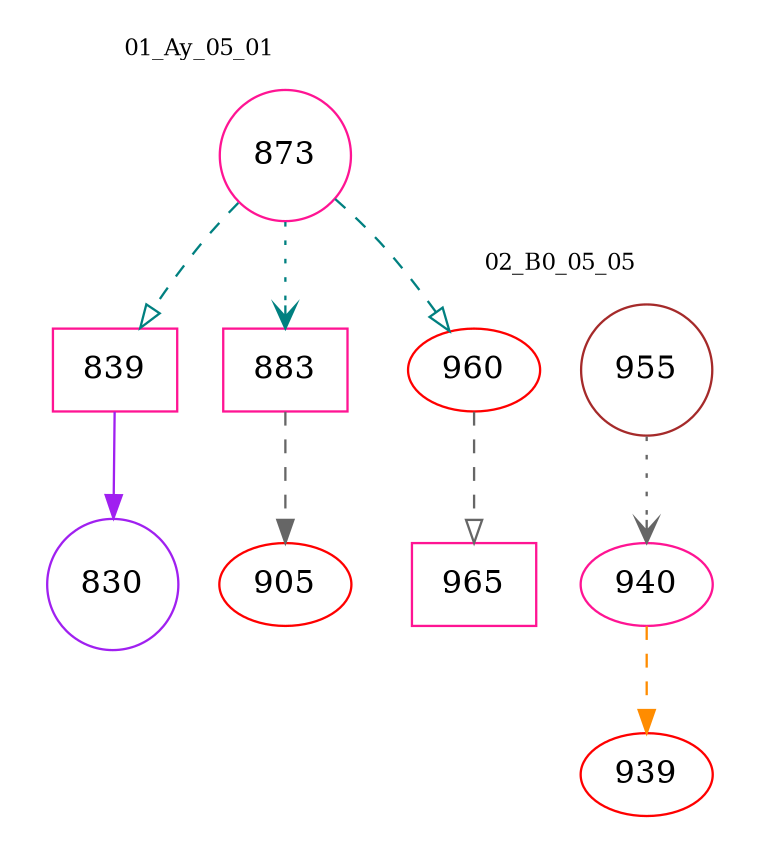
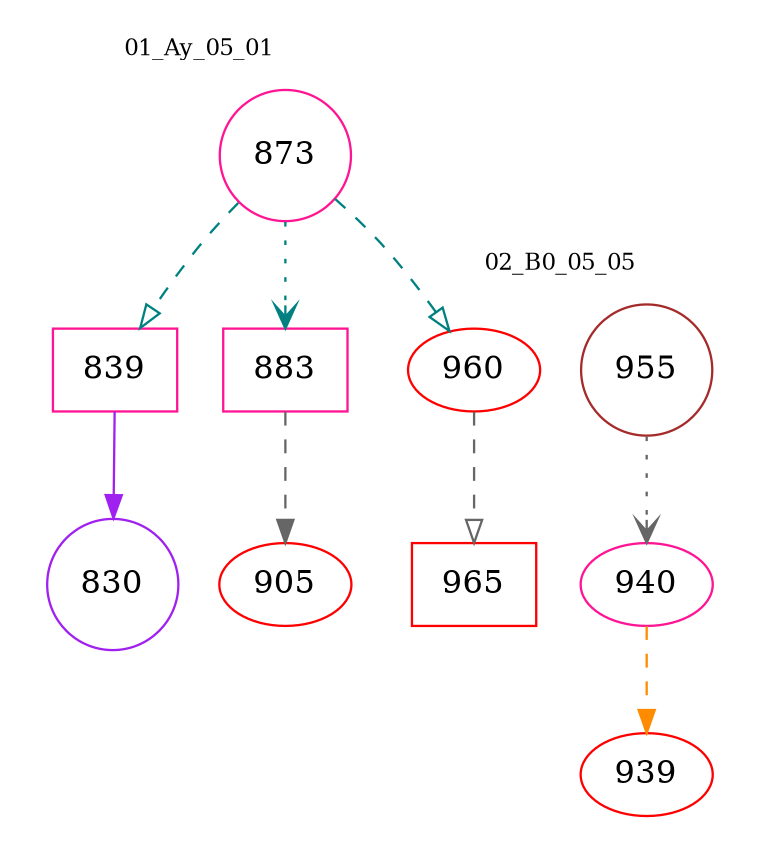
node "965": color deeppink -> red
